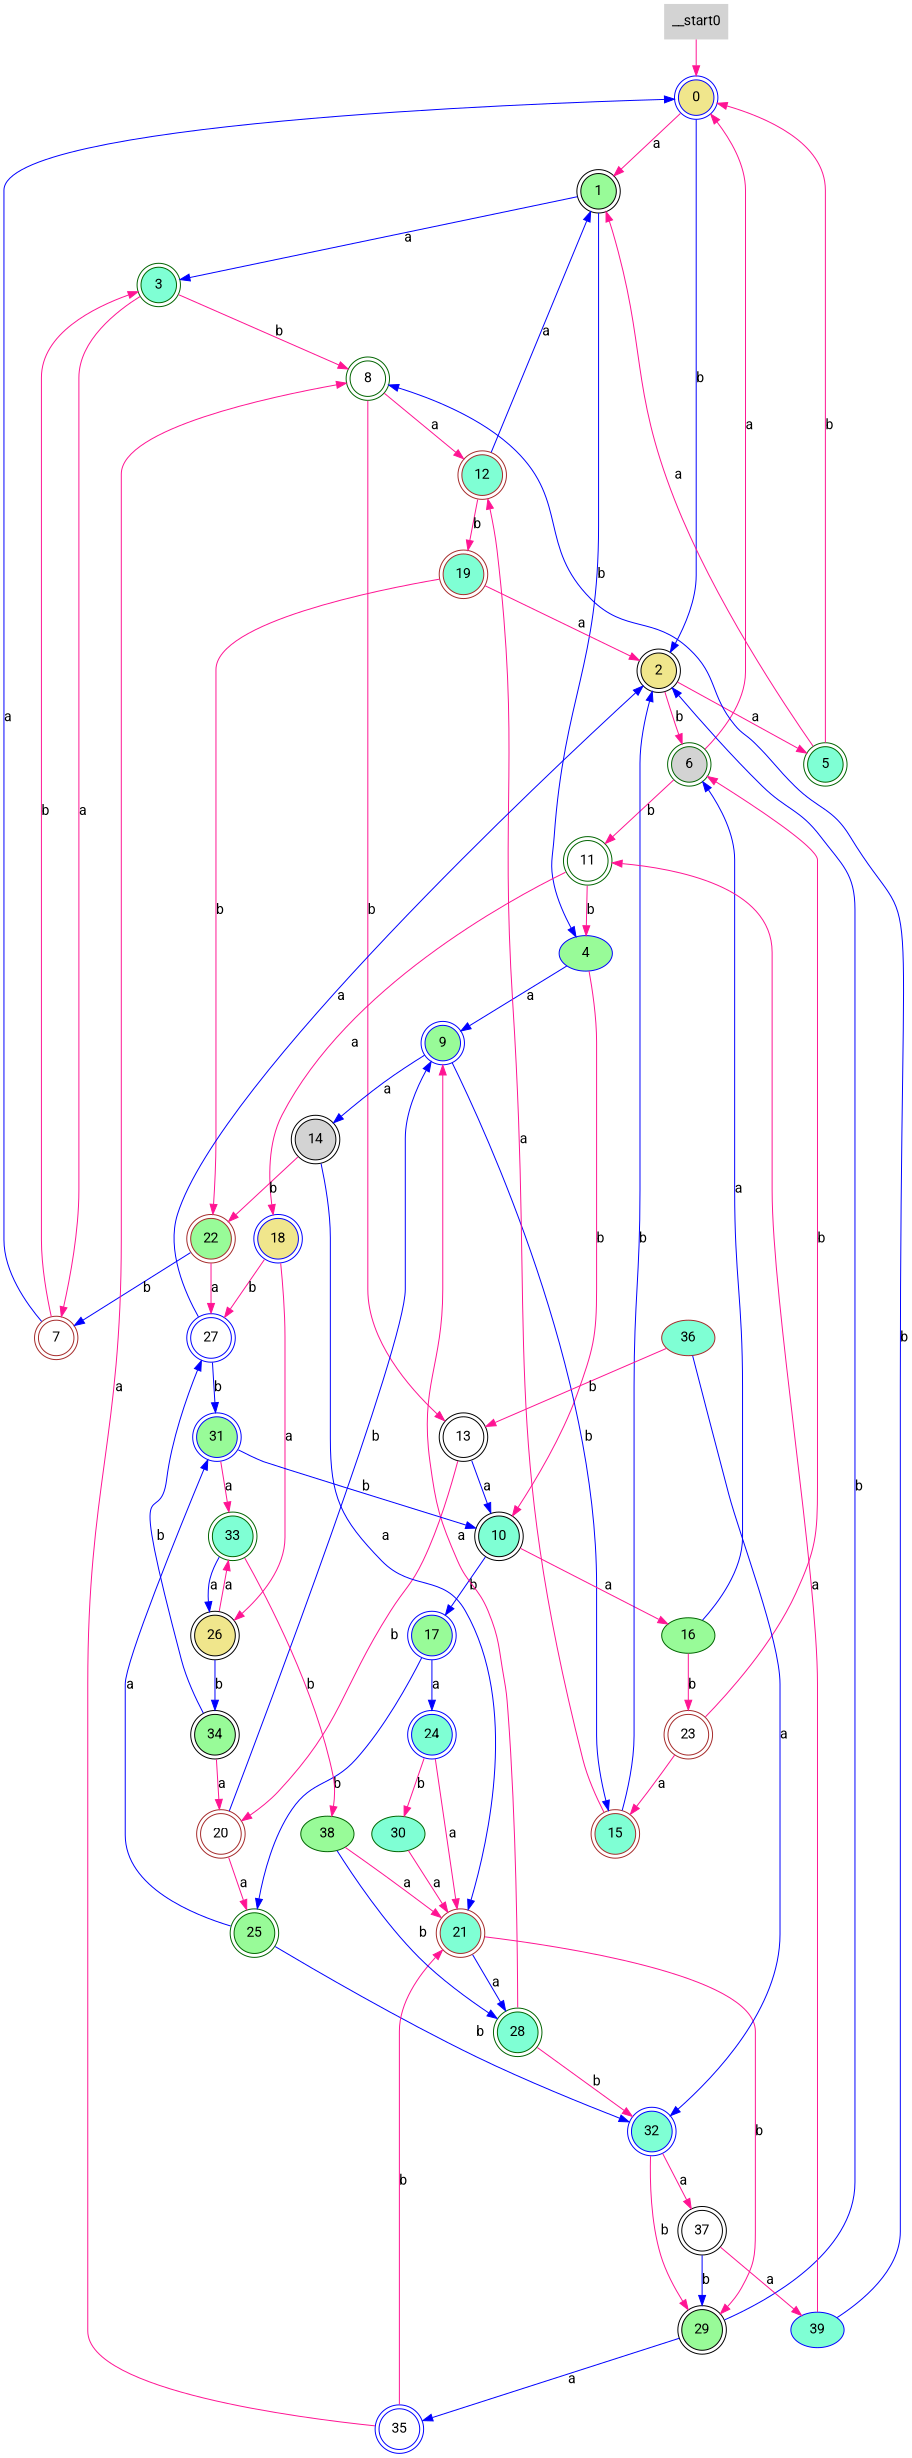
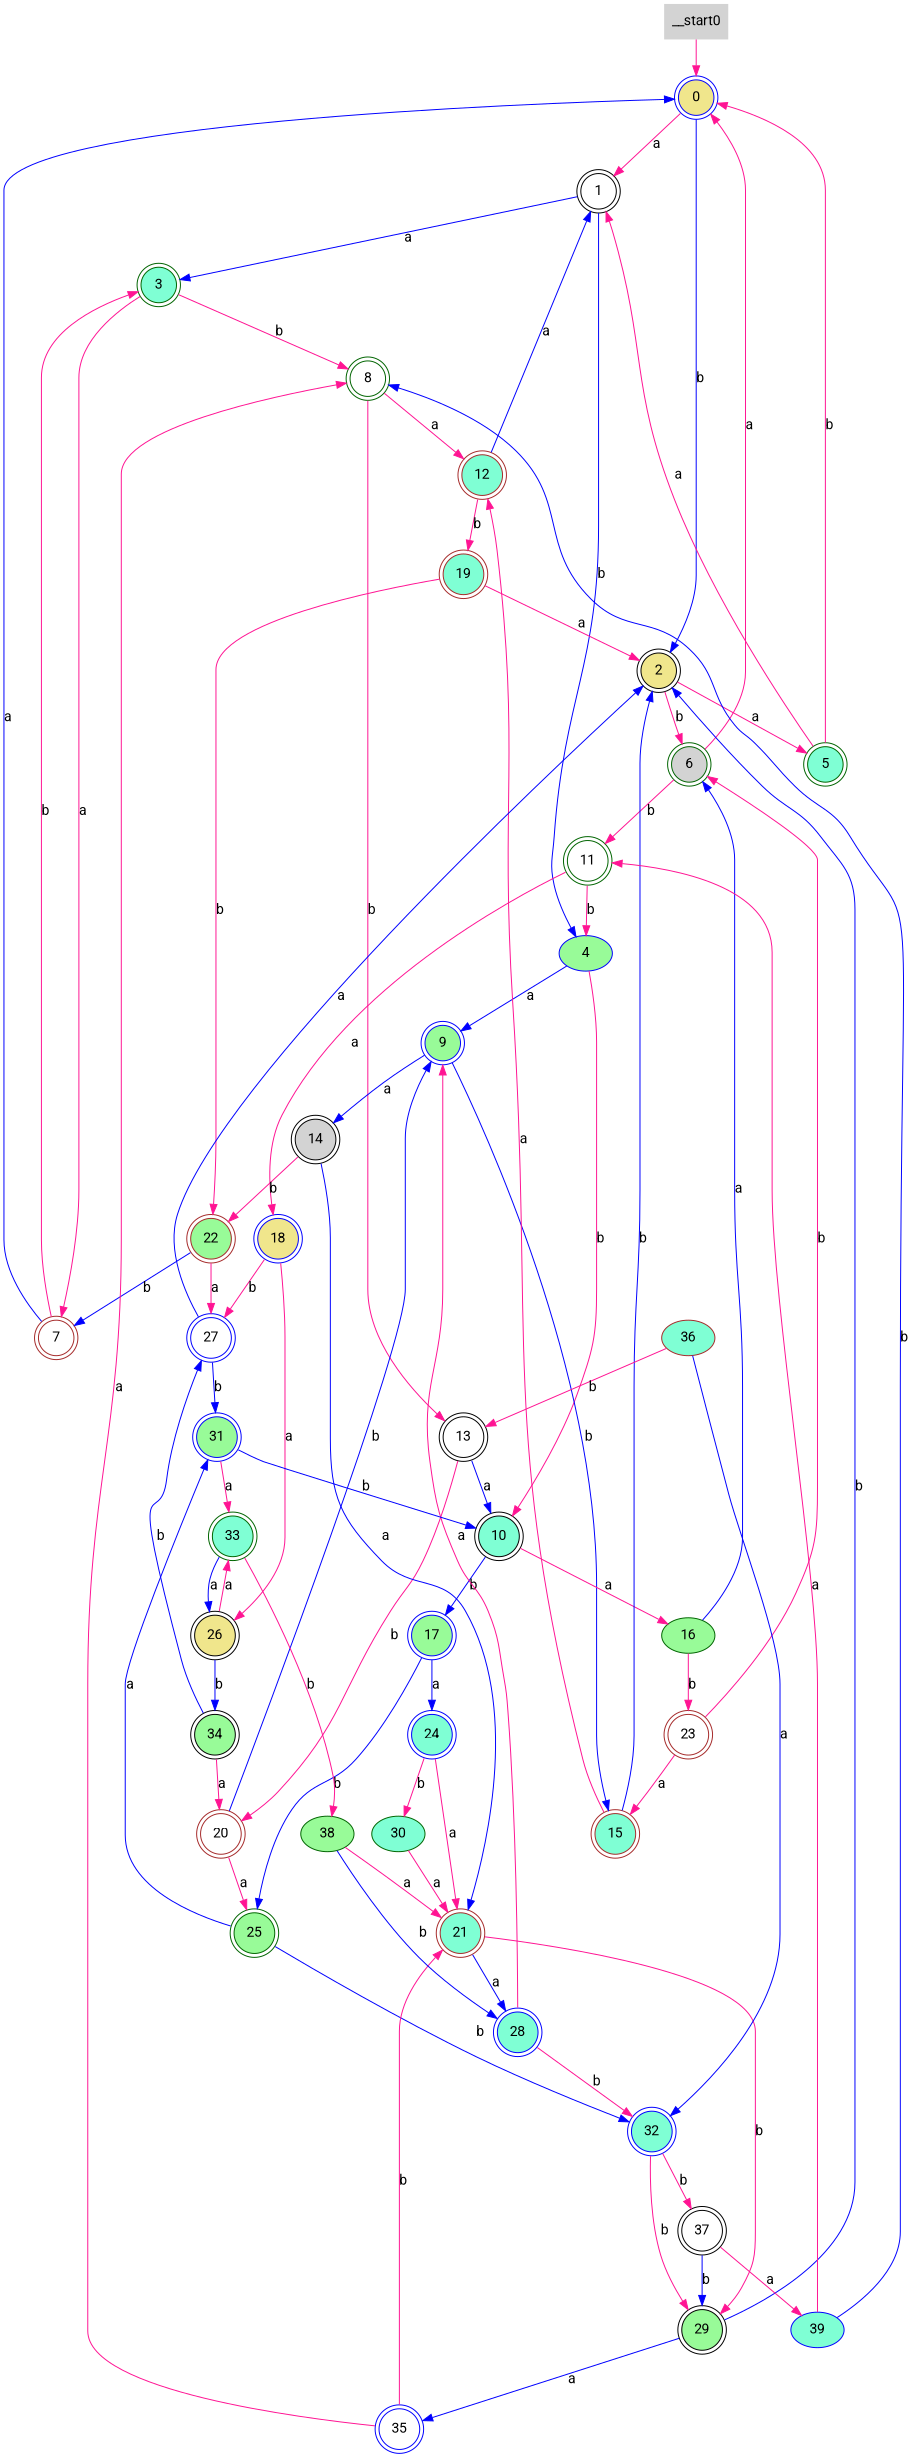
node "1": fillcolor palegreen -> white
node "28": color darkgreen -> blue
edge "32" -> "37": label "a" -> "b"
